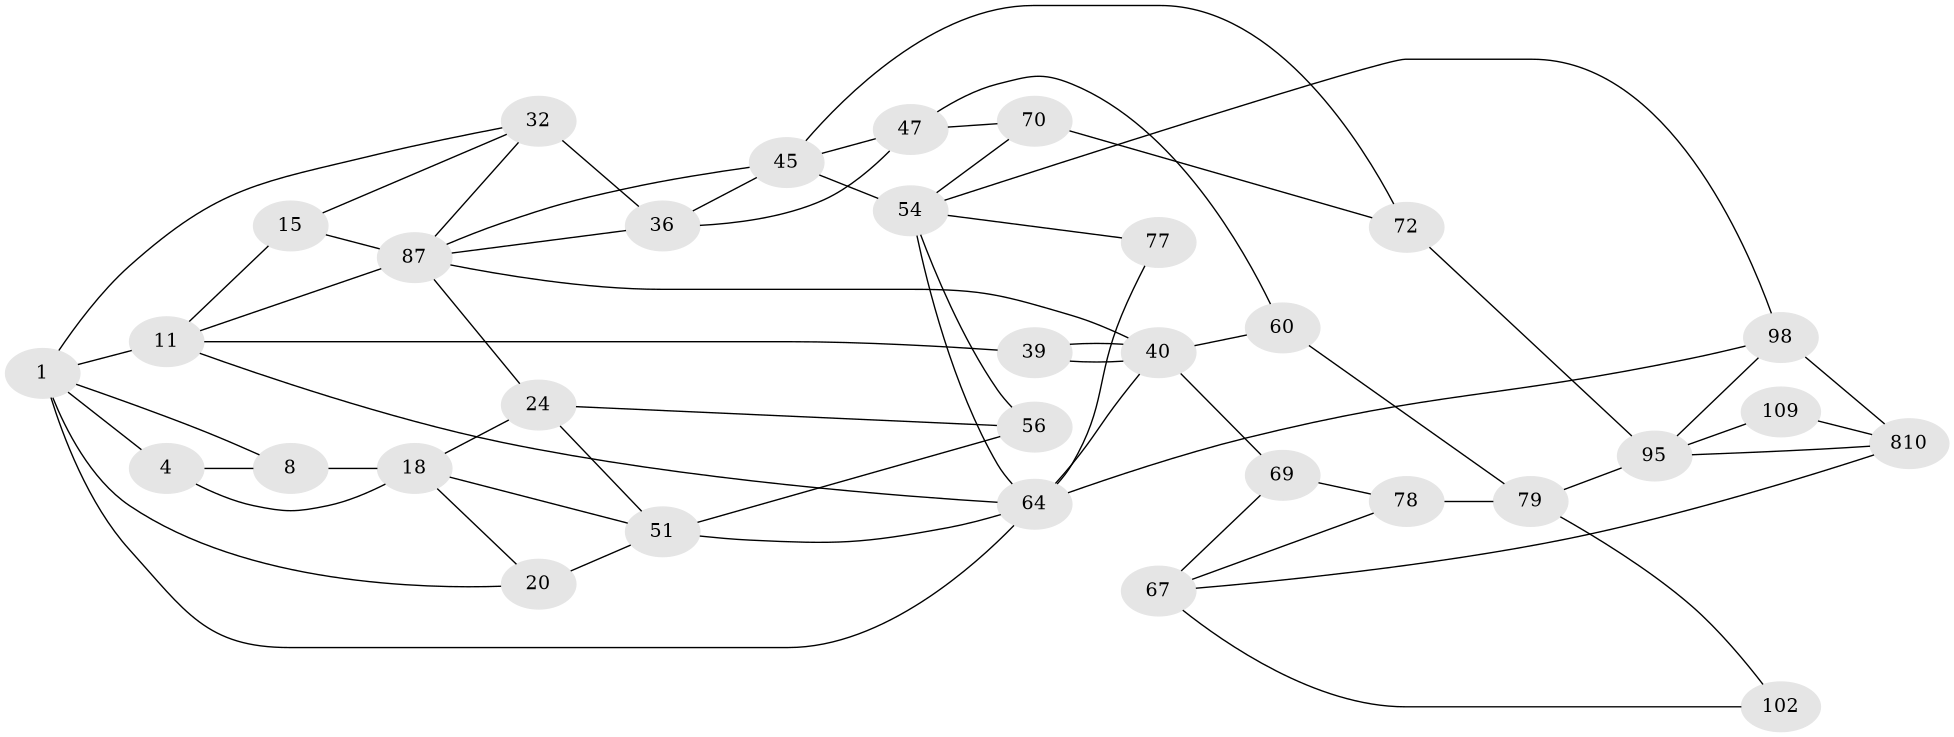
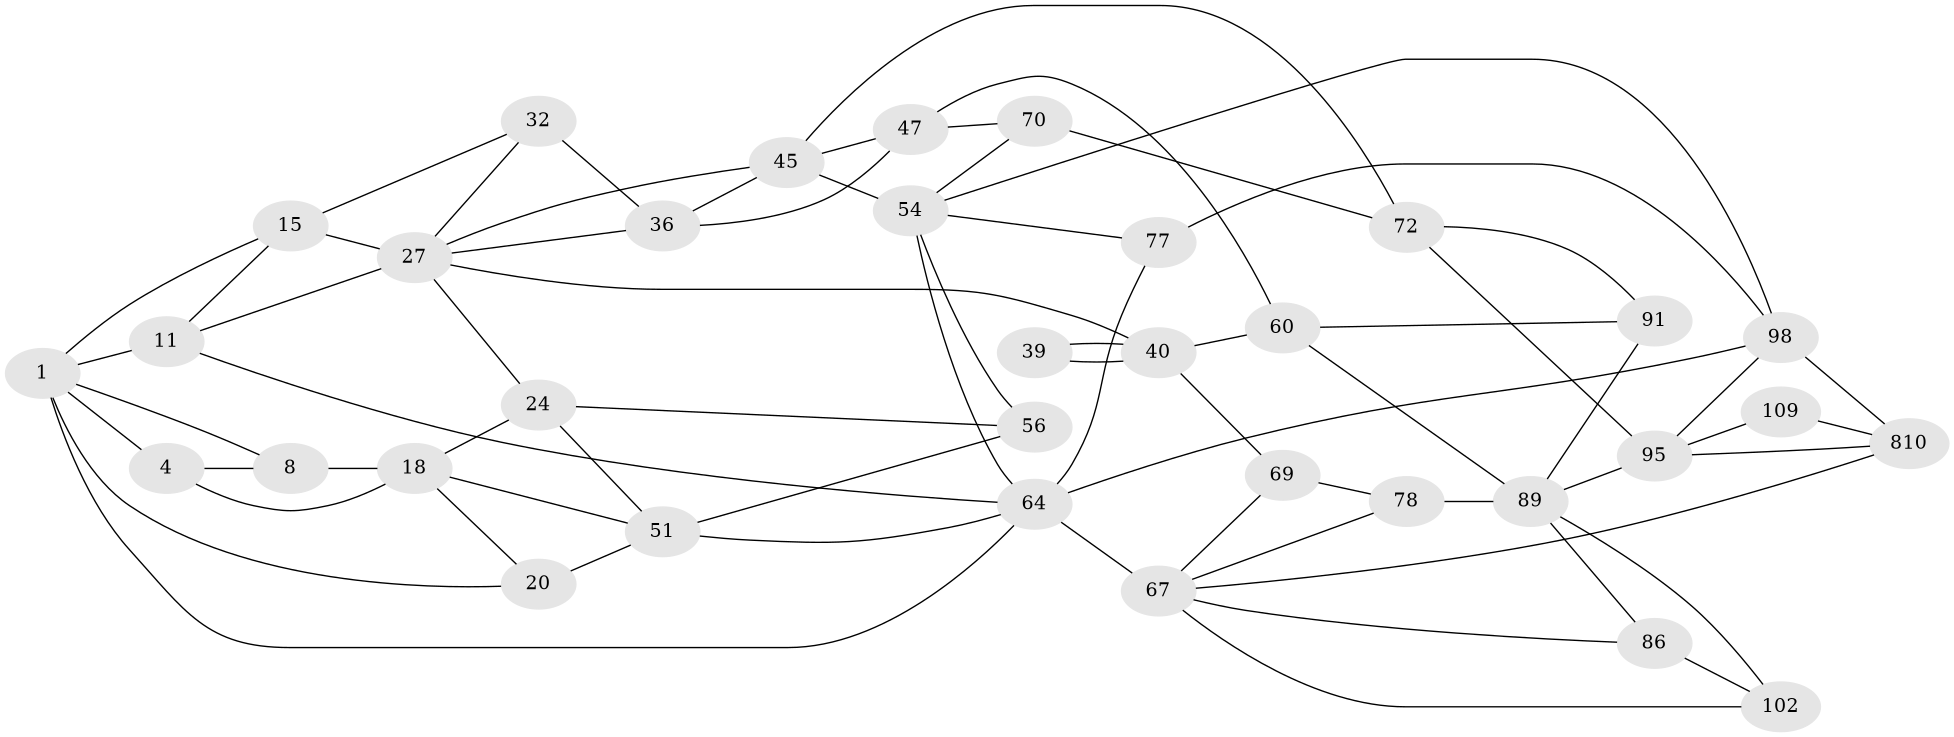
edge "77" -- "98": added
edge "32" -- "1": now "15" -- "1"
node "87": label "87" -> "27"
node "91": added
edge "11" -- "39": removed
edge "40" -- "64": now "67" -- "64"
node "79": label "79" -> "89"
node "86": added
